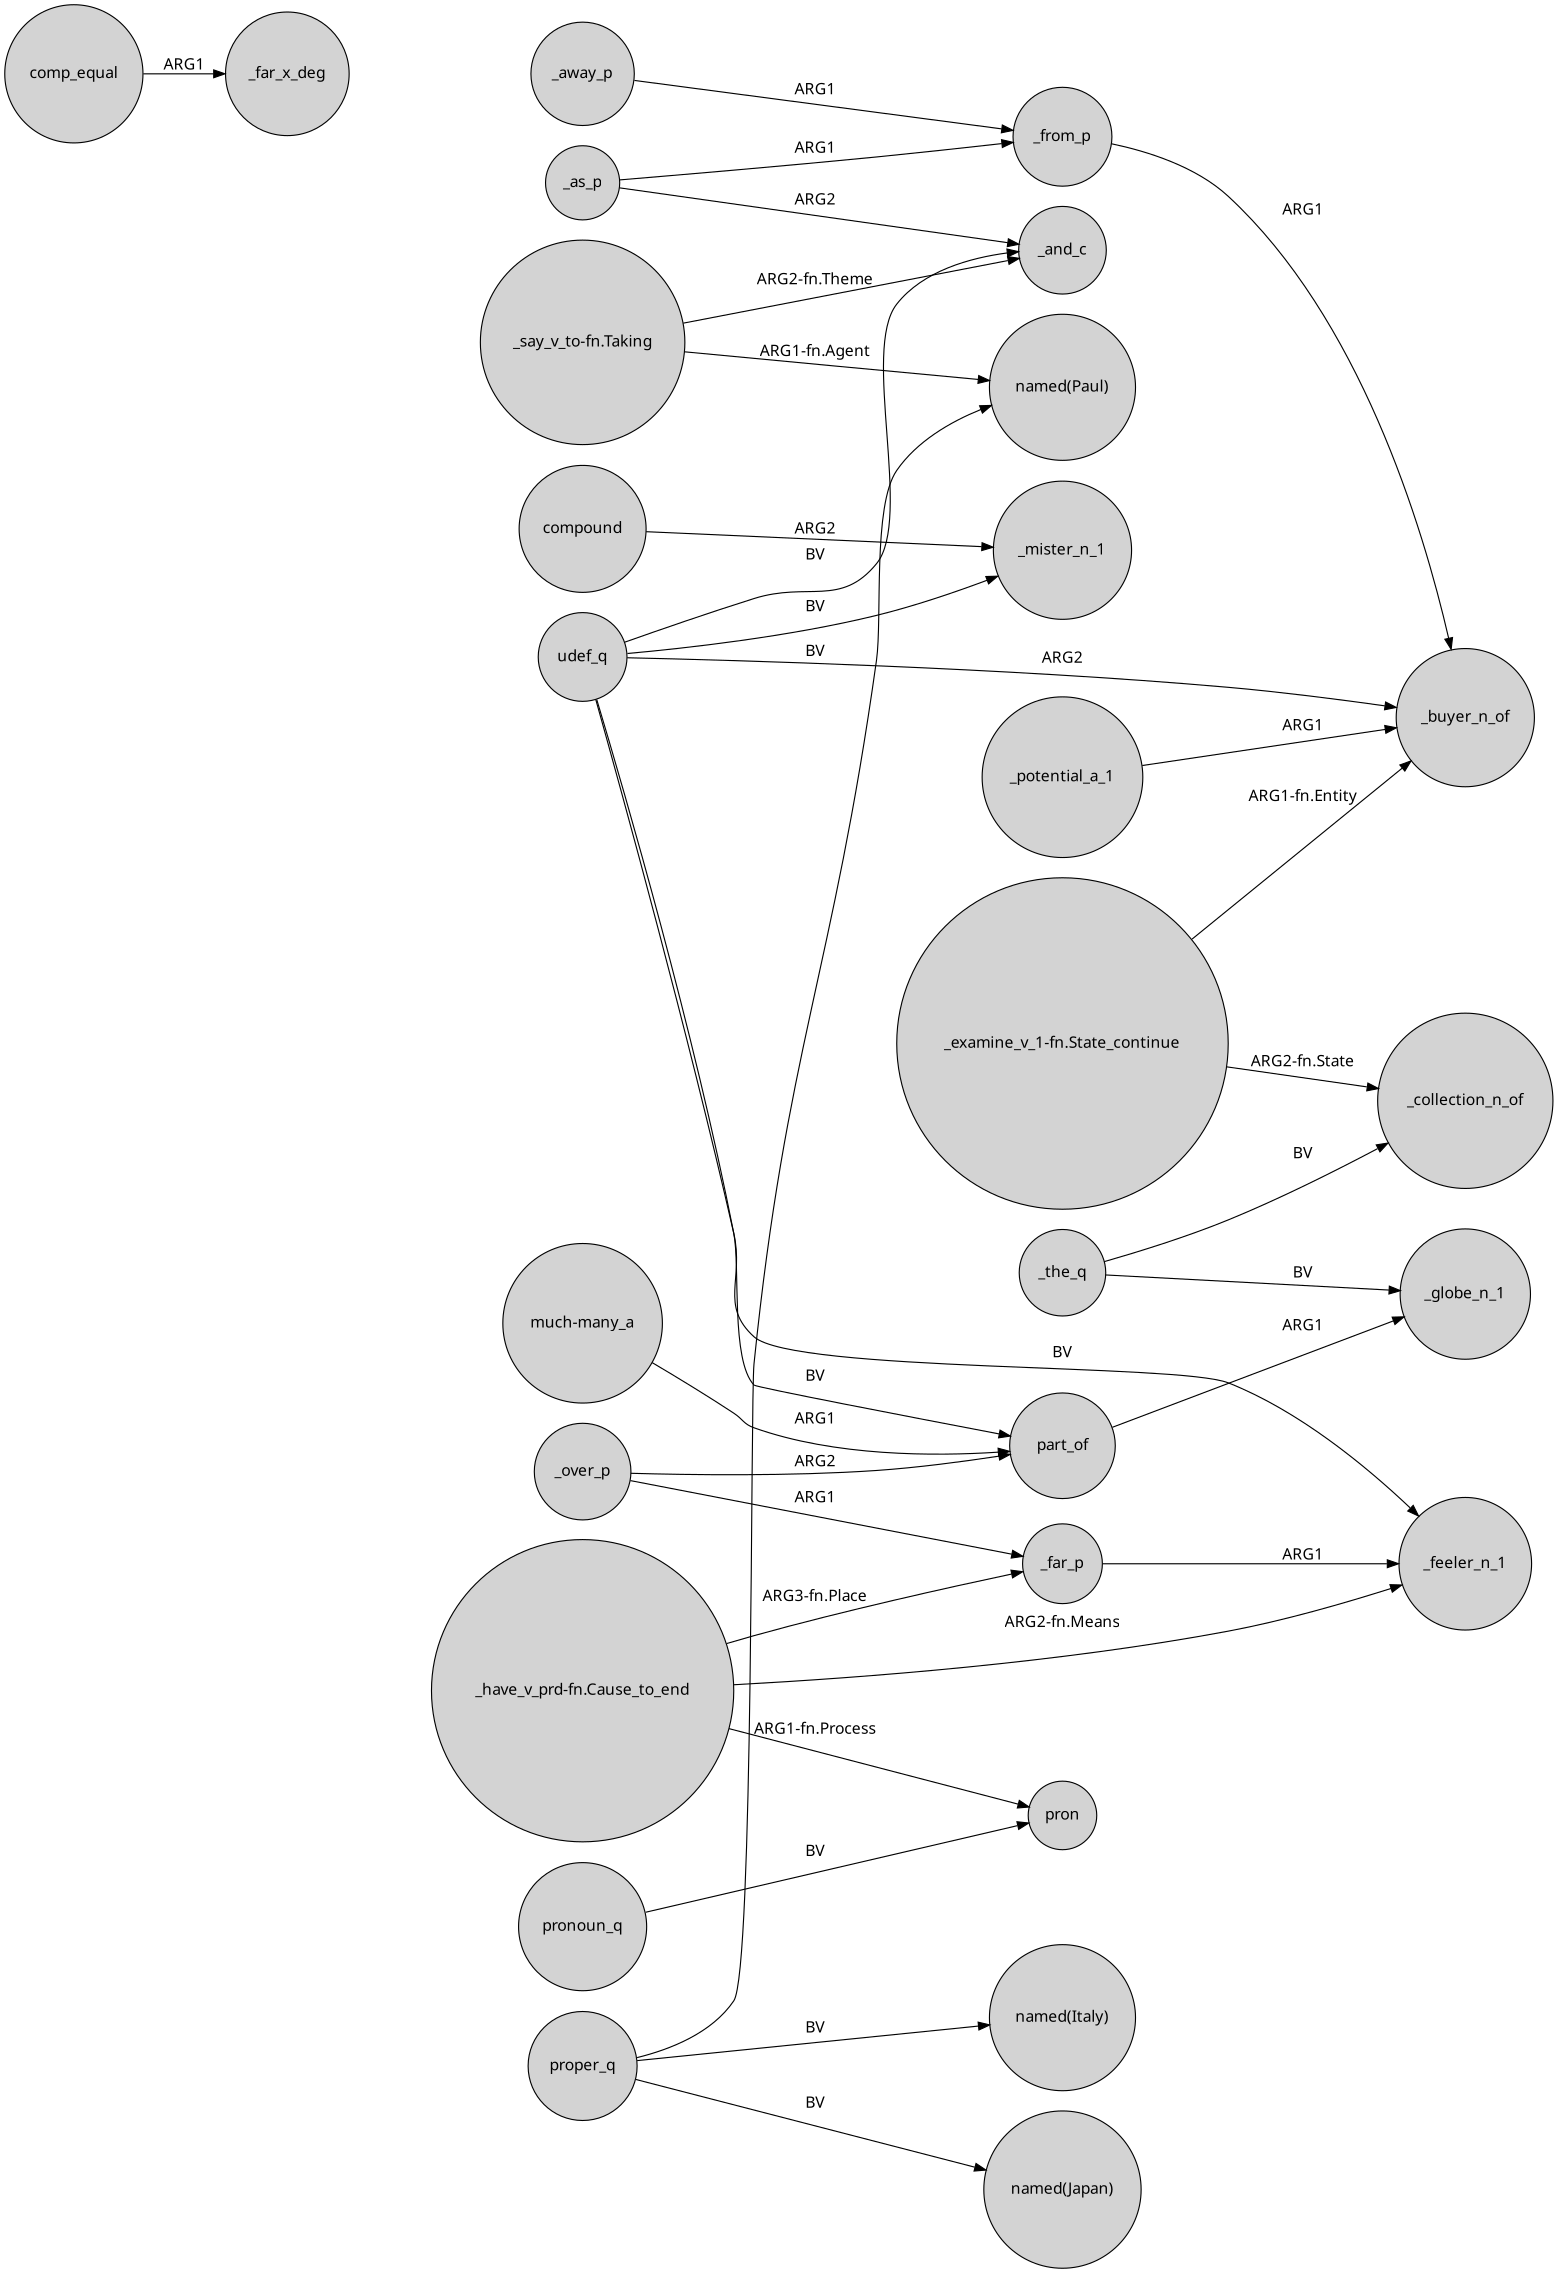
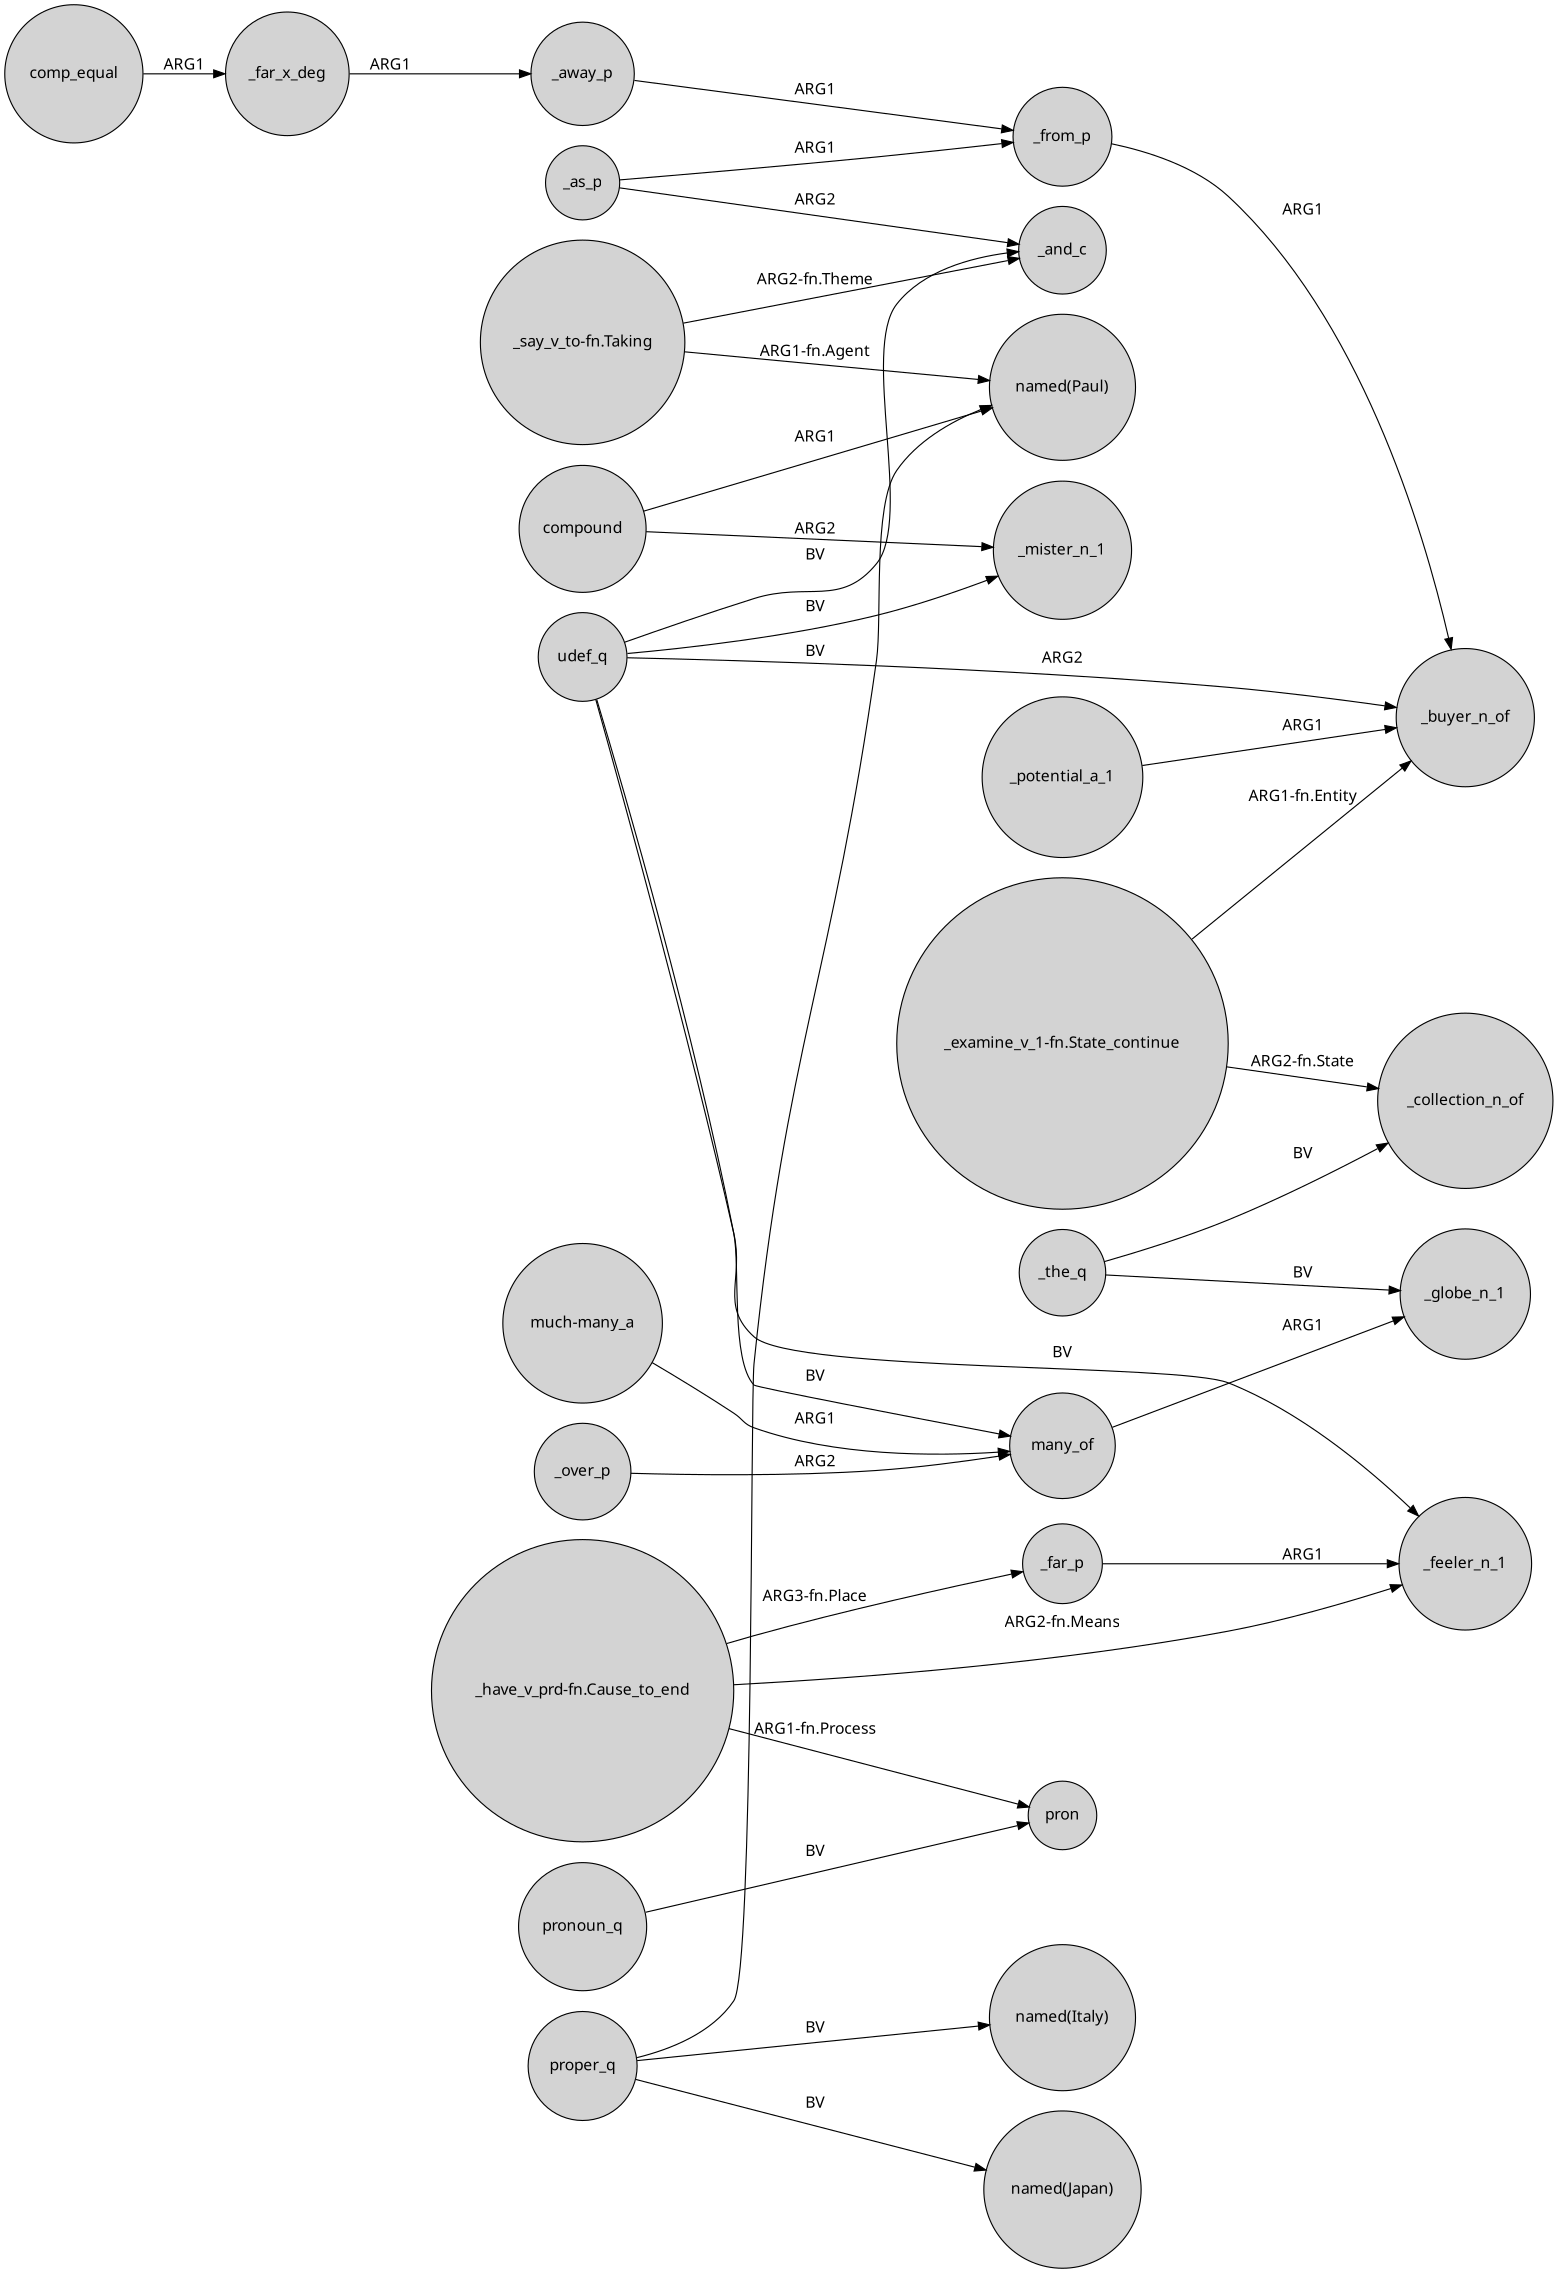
edge "_far_x_deg" -> "_away_p": added, label "ARG1"
edge "compound" -> "named(Paul)": added, label "ARG1"
node "part_of": label "part_of" -> "many_of"
edge "_over_p" -> "_far_p": removed, label "ARG1"
